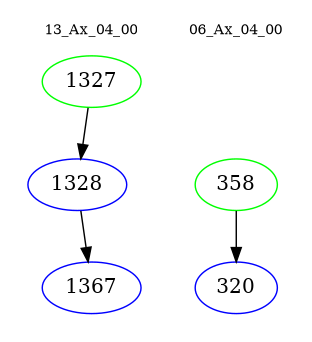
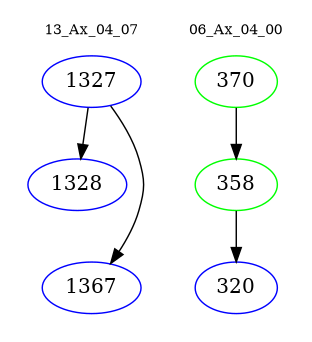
cluster "13_Ax_04_00": label "13_Ax_04_00" -> "13_Ax_04_07"
node "1327": color green -> blue
node "370": added
edge "1328" -> "1367": now "1327" -> "1367"
